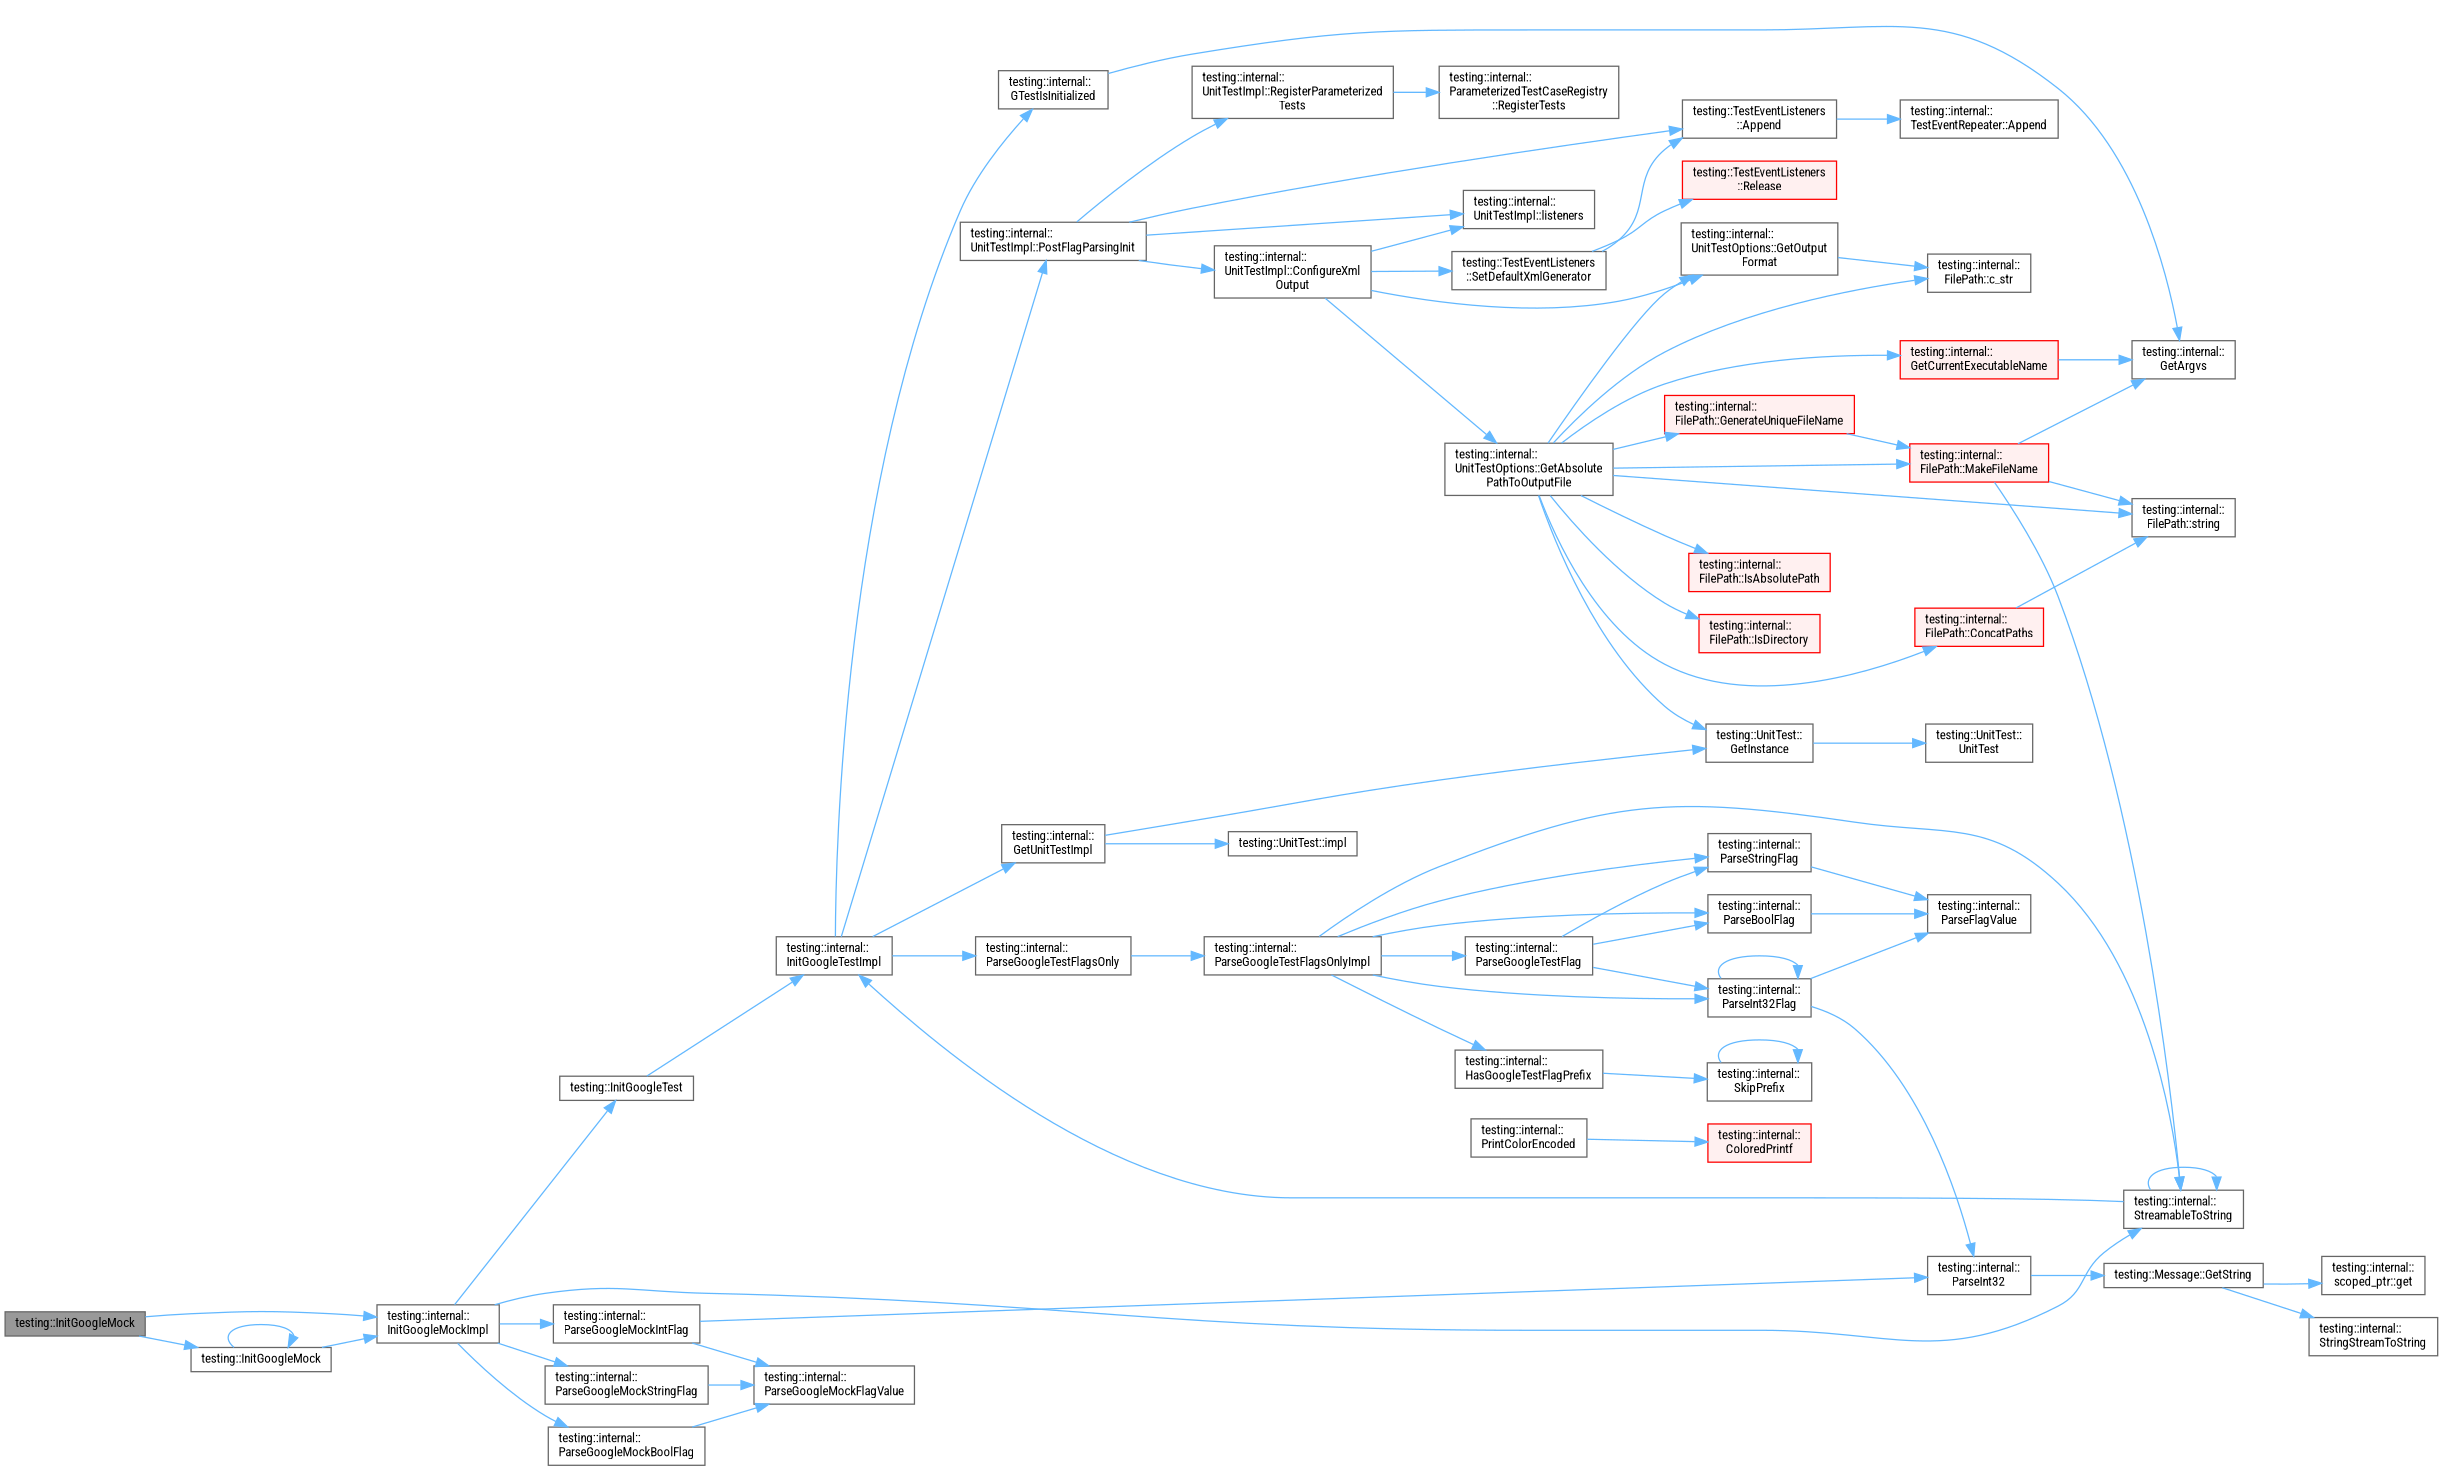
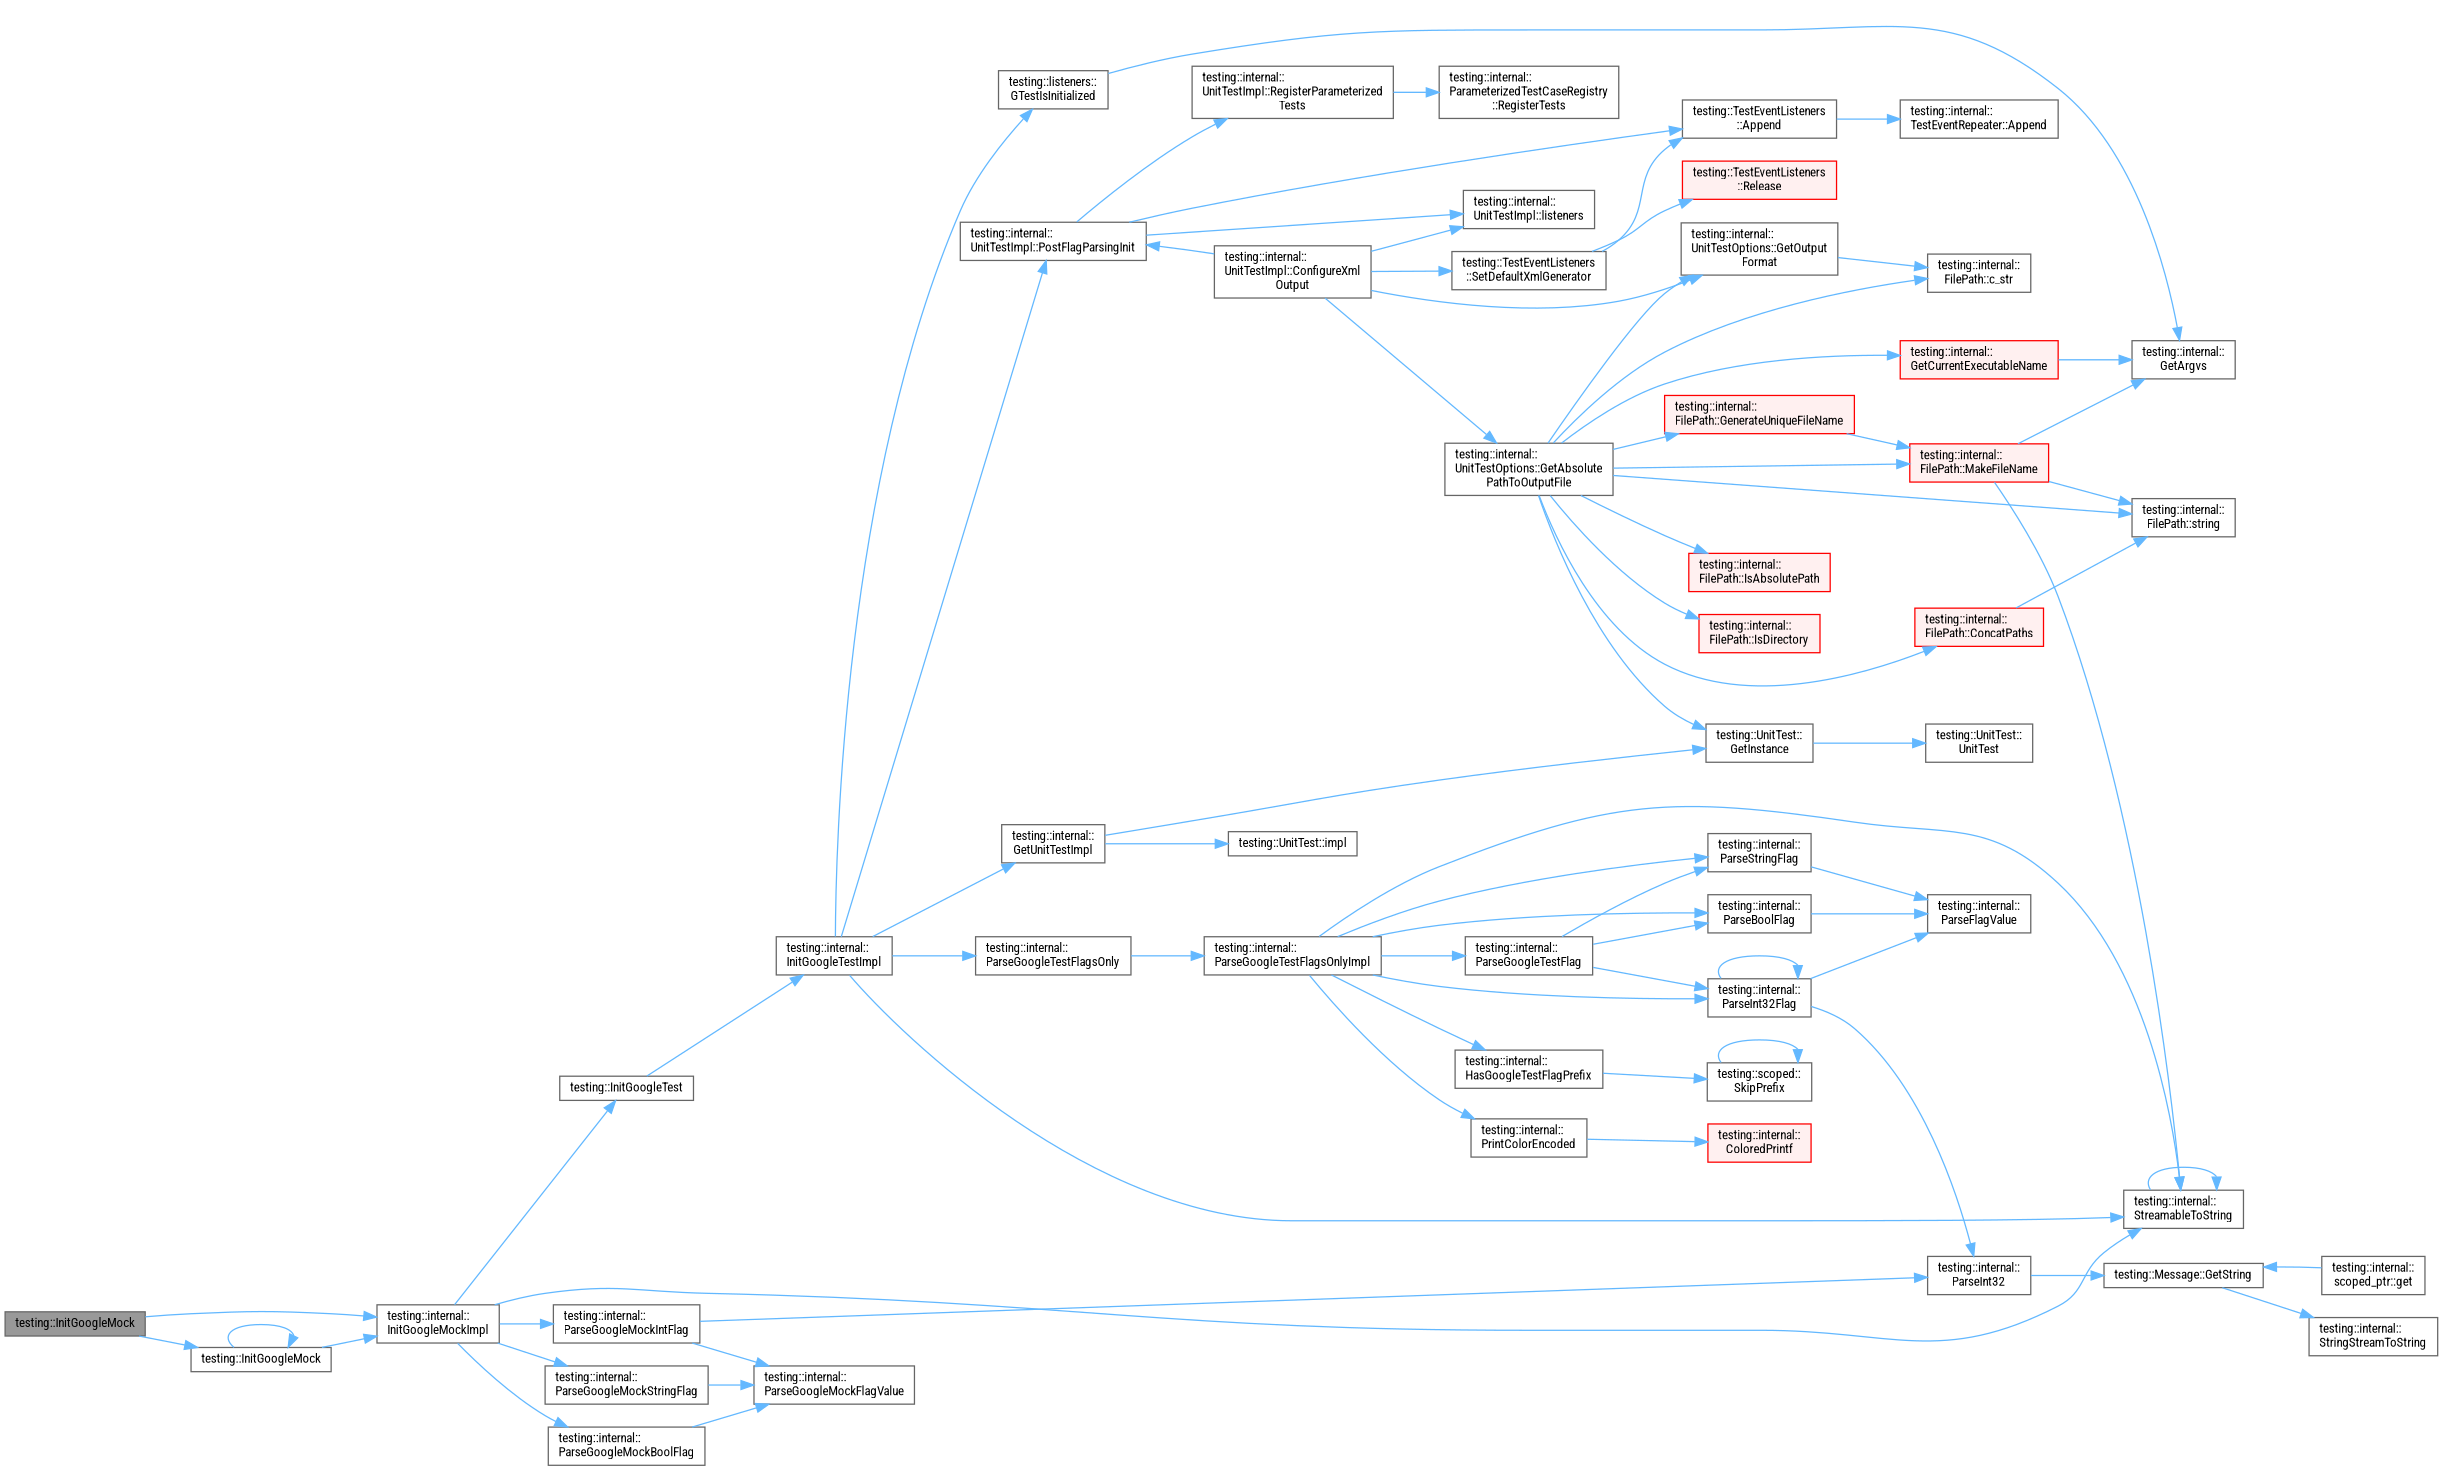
node "testing::internal:: GTestIsInitialized": label "testing::internal:: GTestIsInitialized" -> "testing::listeners:: GTestIsInitialized"
edge "testing::internal:: UnitTestImpl::PostFlagParsingInit" -> "testing::internal:: UnitTestImpl::ConfigureXml Output": reversed
edge "testing::internal:: ParseGoogleTestFlagsOnlyImpl" -> "testing::internal:: PrintColorEncoded": added
node "testing::internal:: SkipPrefix": label "testing::internal:: SkipPrefix" -> "testing::scoped:: SkipPrefix"
edge "testing::internal:: StreamableToString" -> "testing::internal:: InitGoogleTestImpl": reversed
edge "testing::Message::GetString" -> "testing::internal:: scoped_ptr::get": reversed
